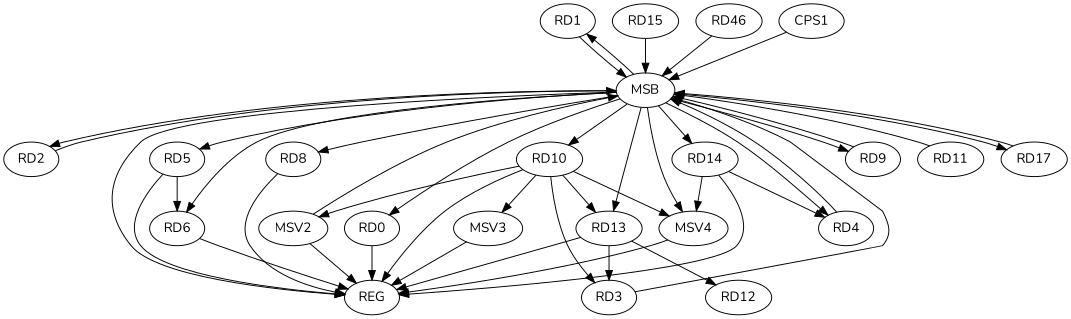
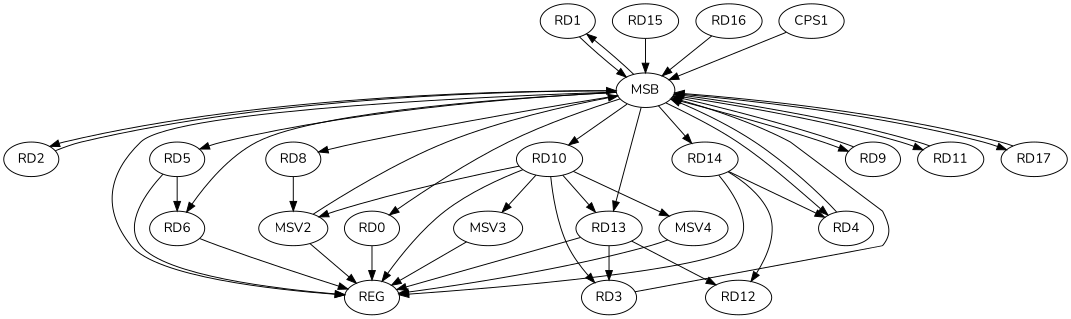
node "RD46": label "RD46" -> "RD16"
edge "MSB" -> "MSV4": now "MSB" -> "RD11"
edge "RD14" -> "MSV4": now "RD14" -> "RD12"
edge "RD8" -> "REG": now "RD8" -> "MSV2"
